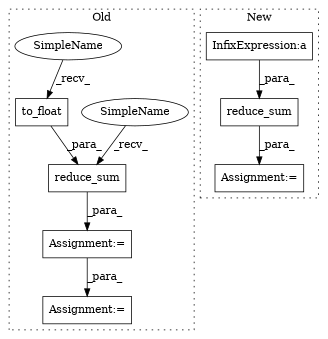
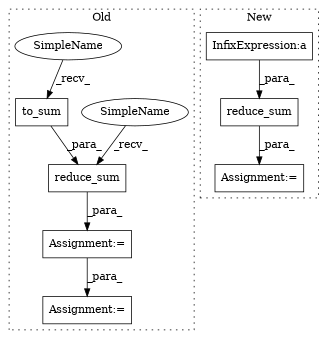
node "to_float": label "to_float" -> "to_sum"
